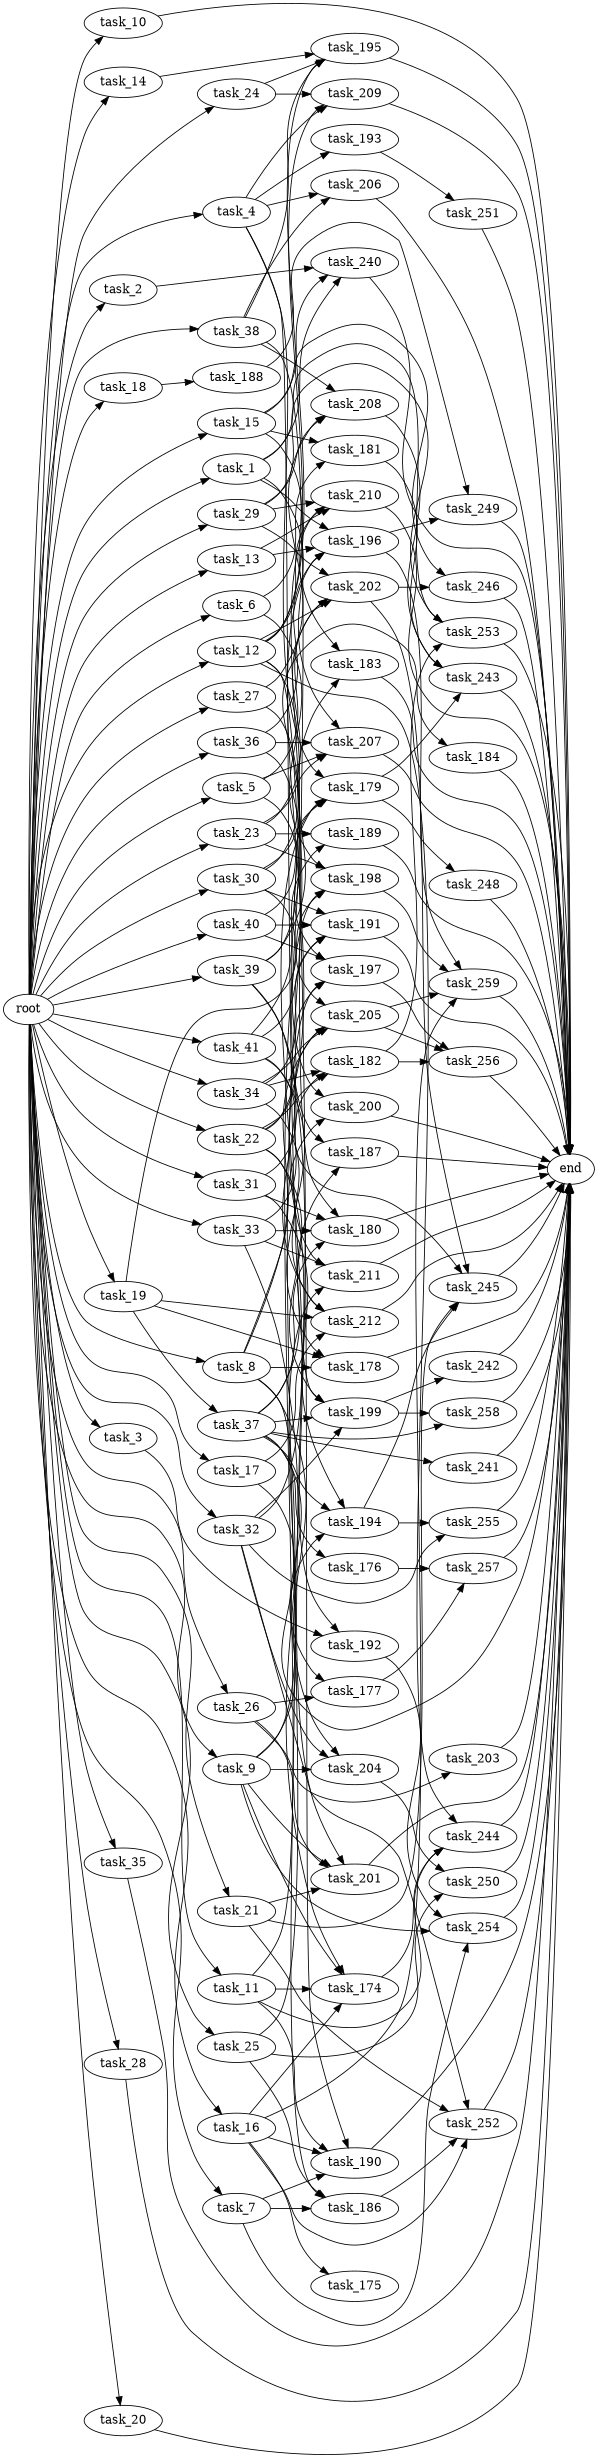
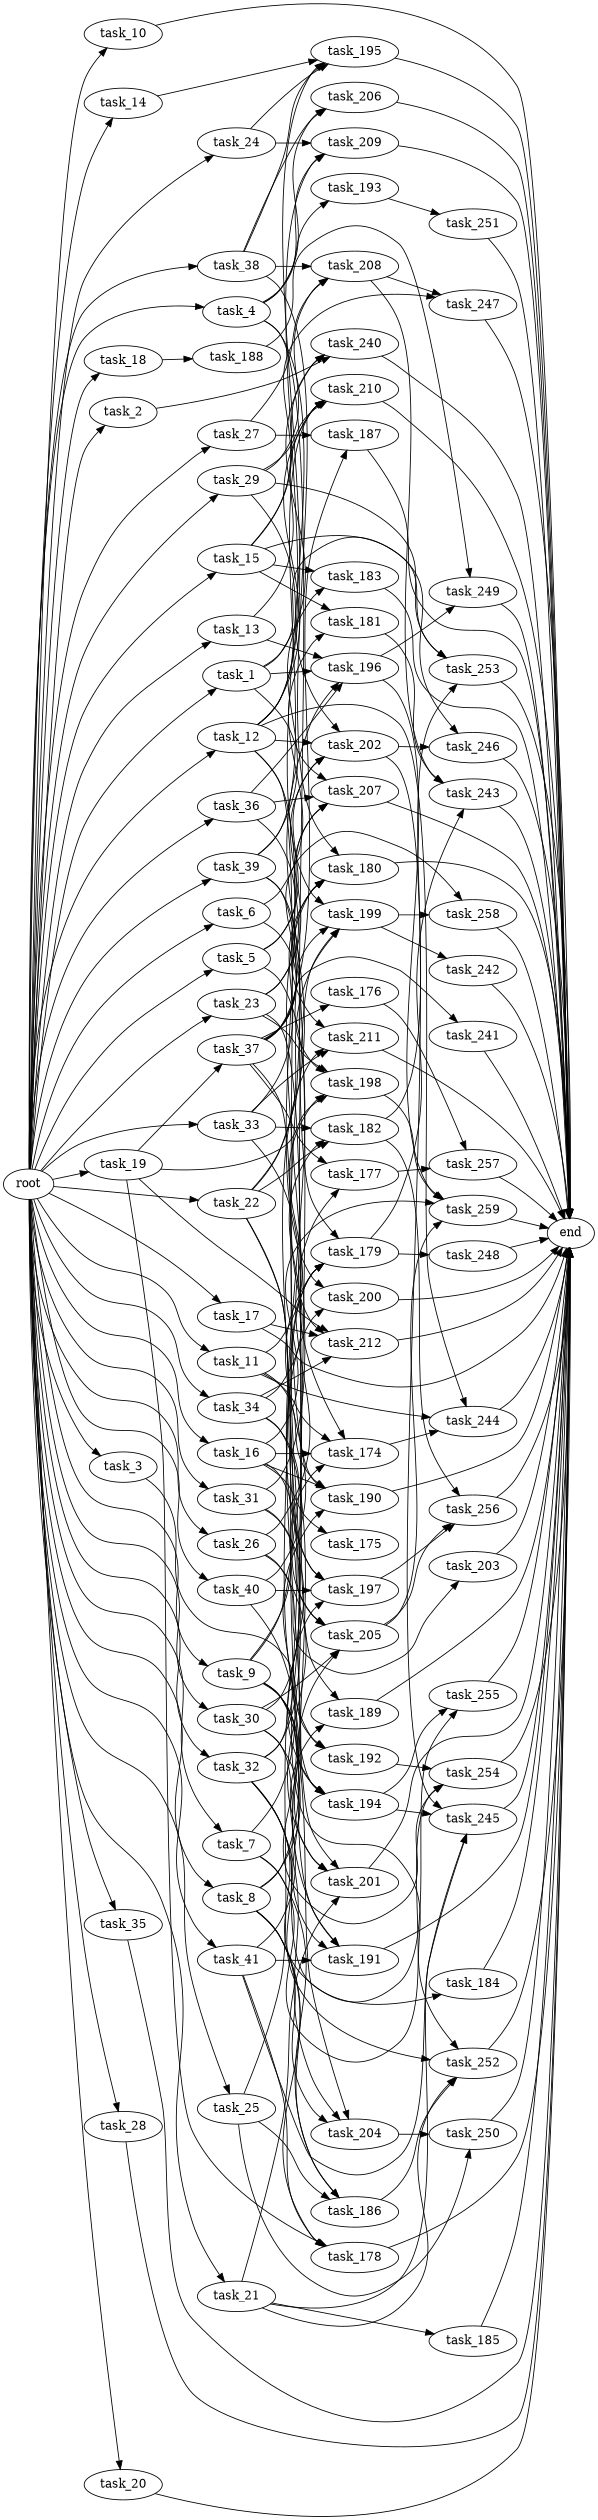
node "task_247": added
node "task_185": added
